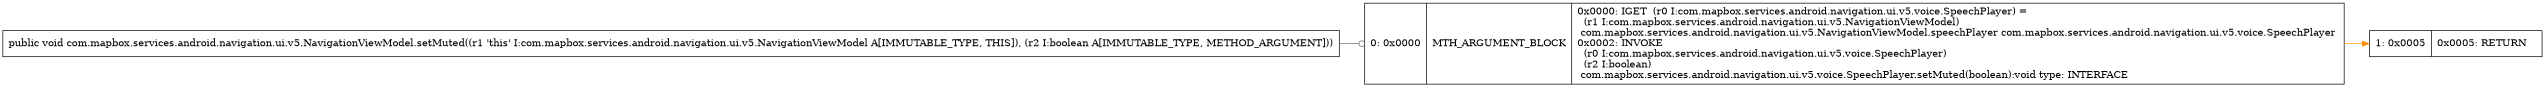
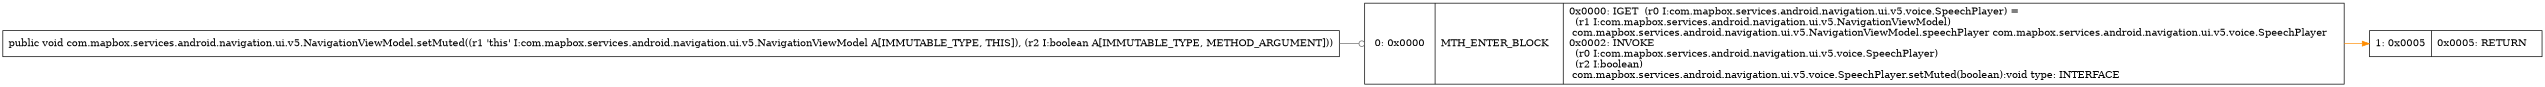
node "0: 0x0000": text "MTH_ARGUMENT_BLOCK" -> "MTH_ENTER_BLOCK"
